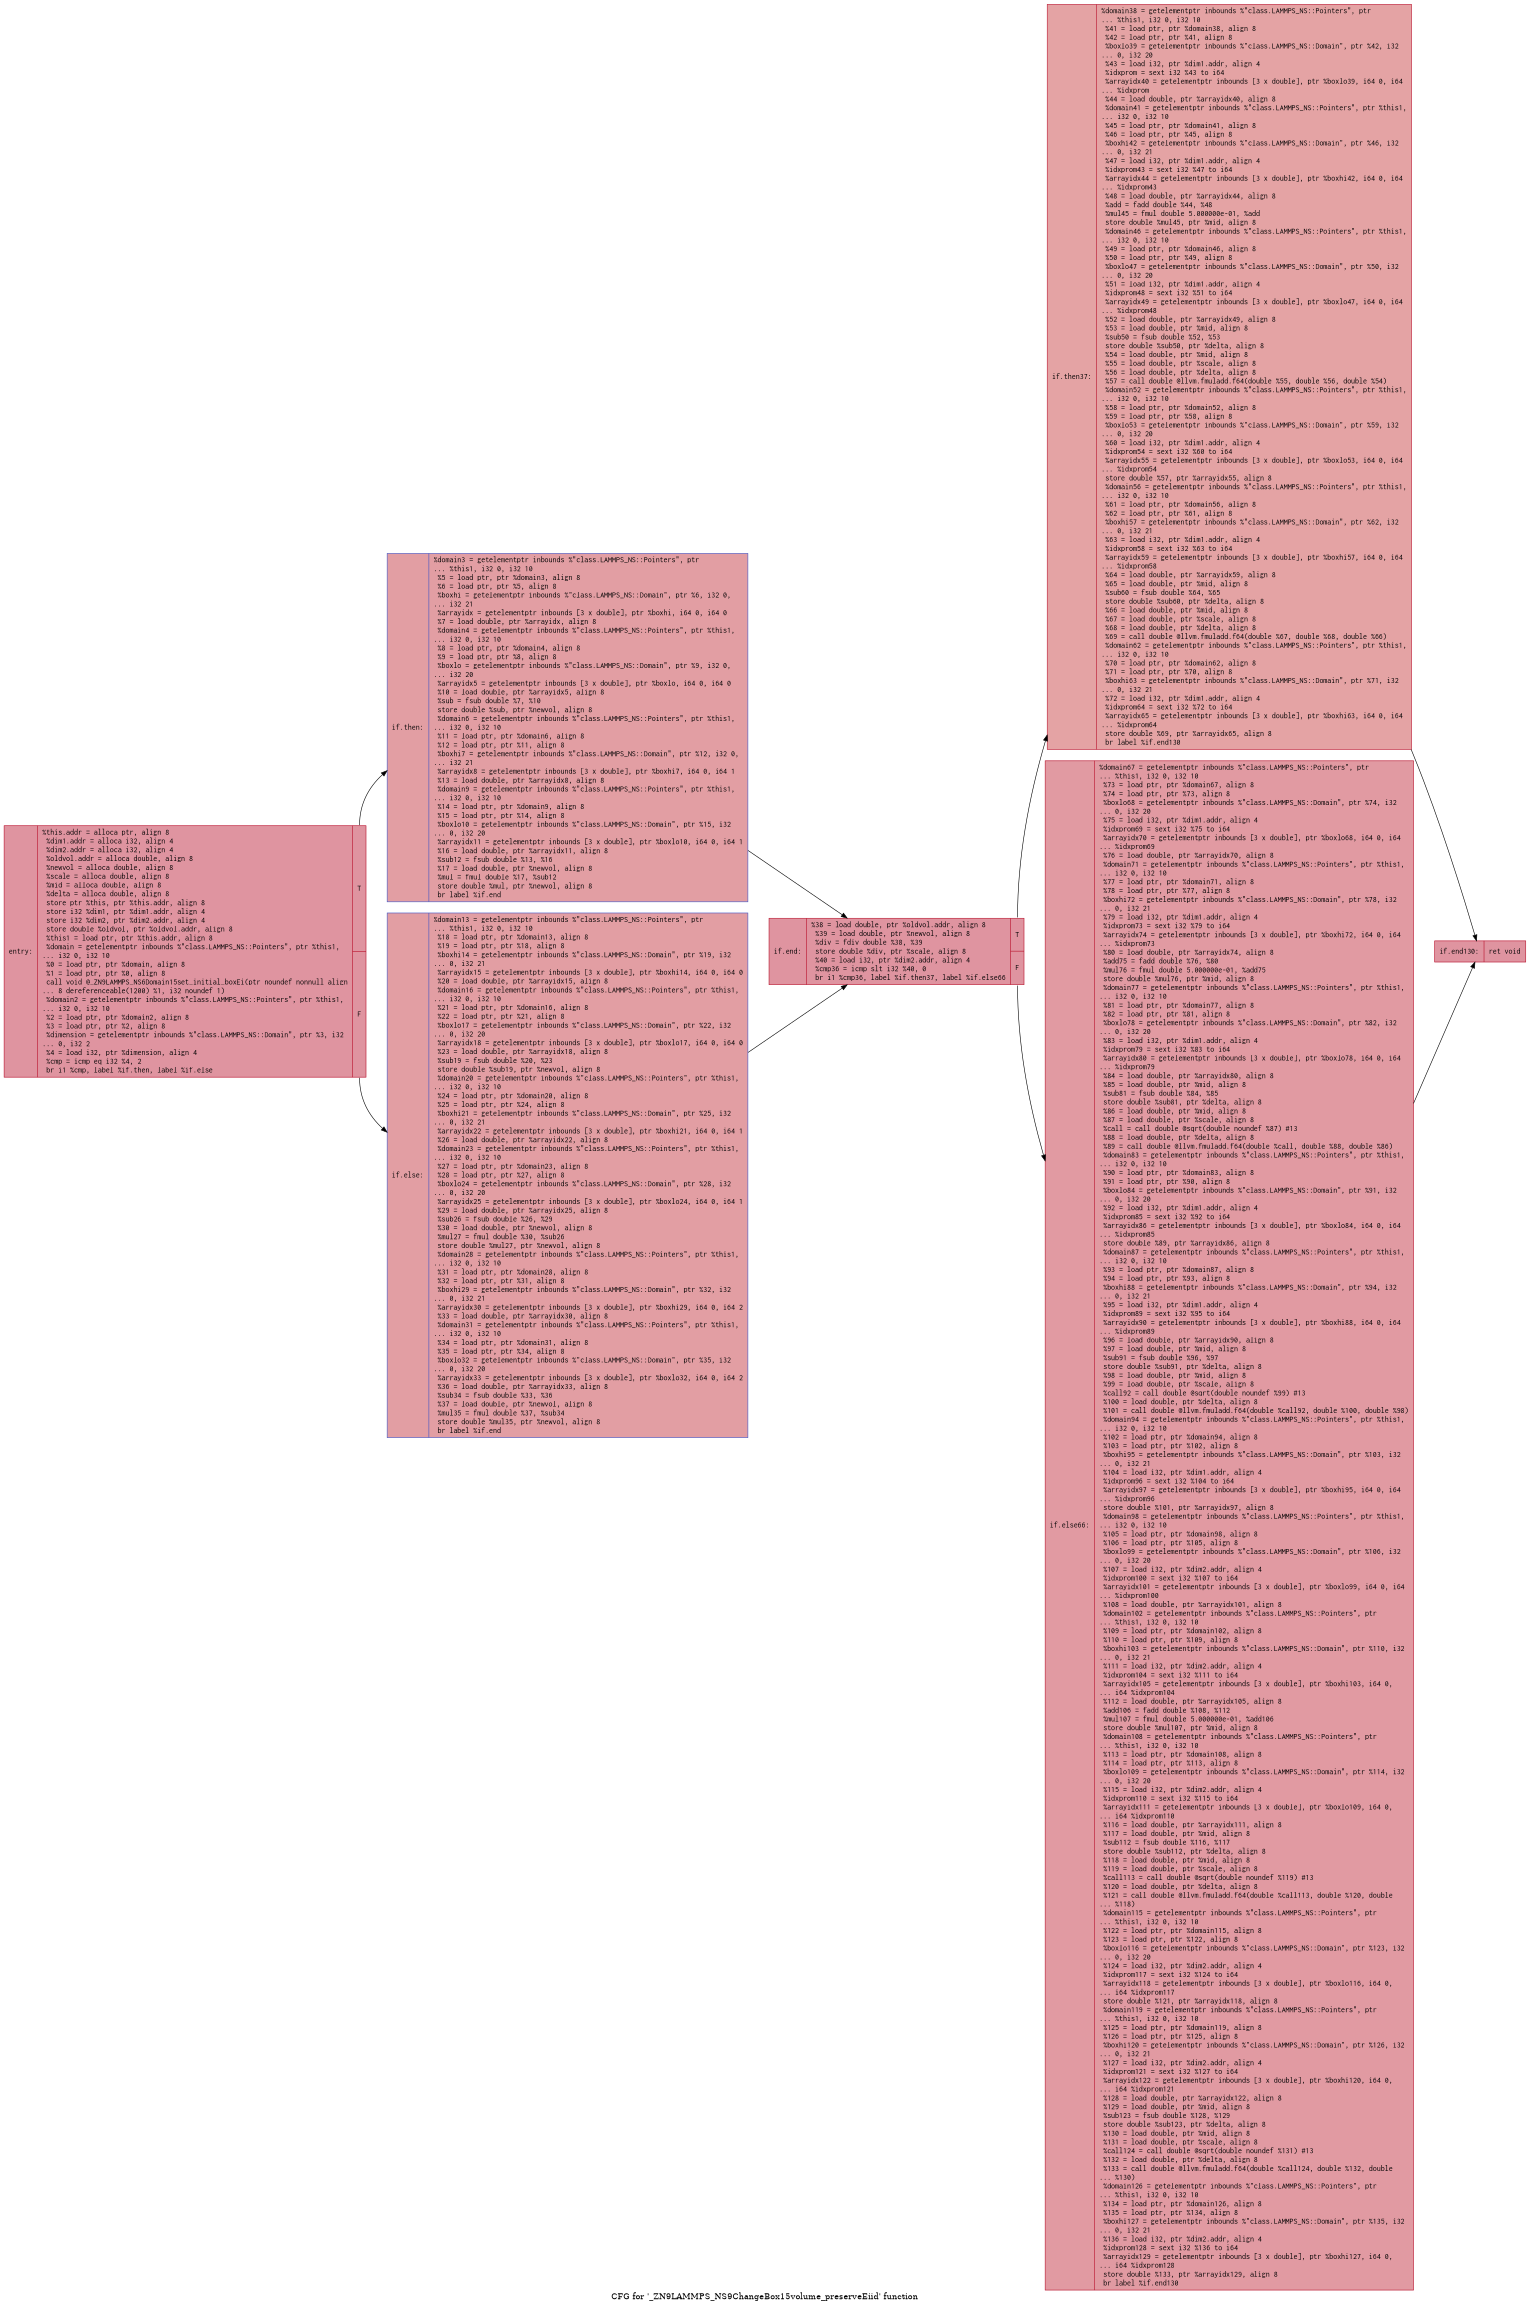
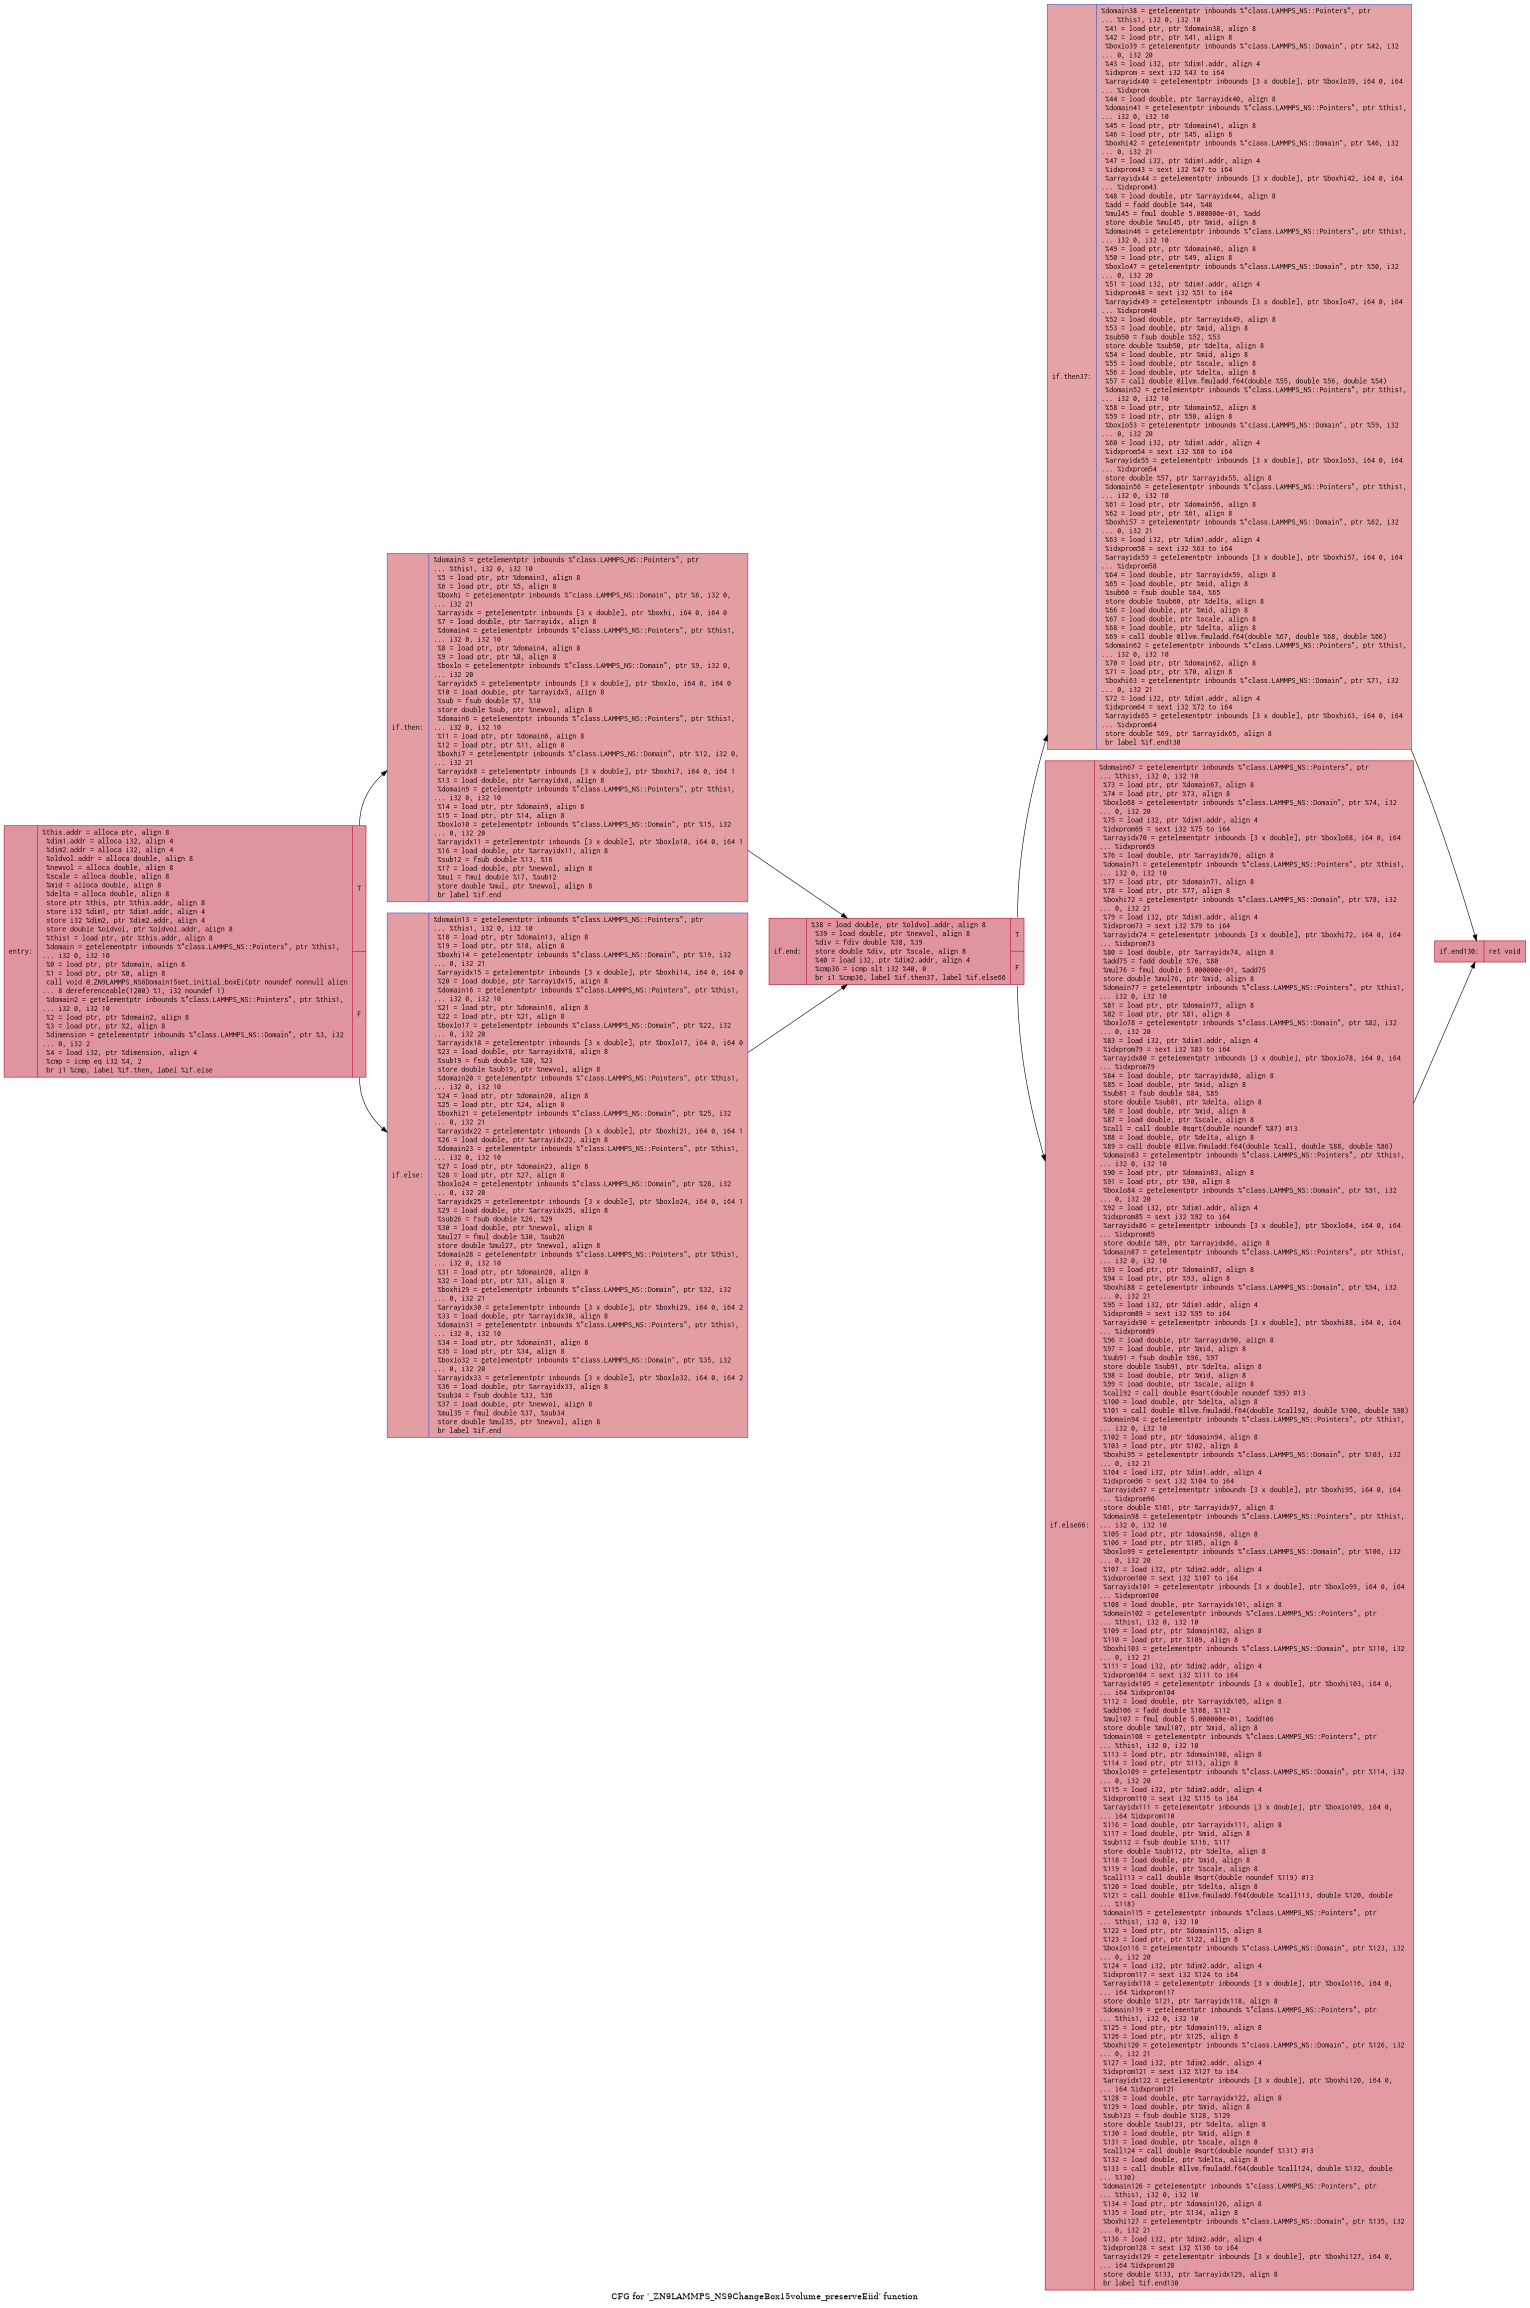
node "if.then37:": color #b70d28ff -> #3d50c3ff
